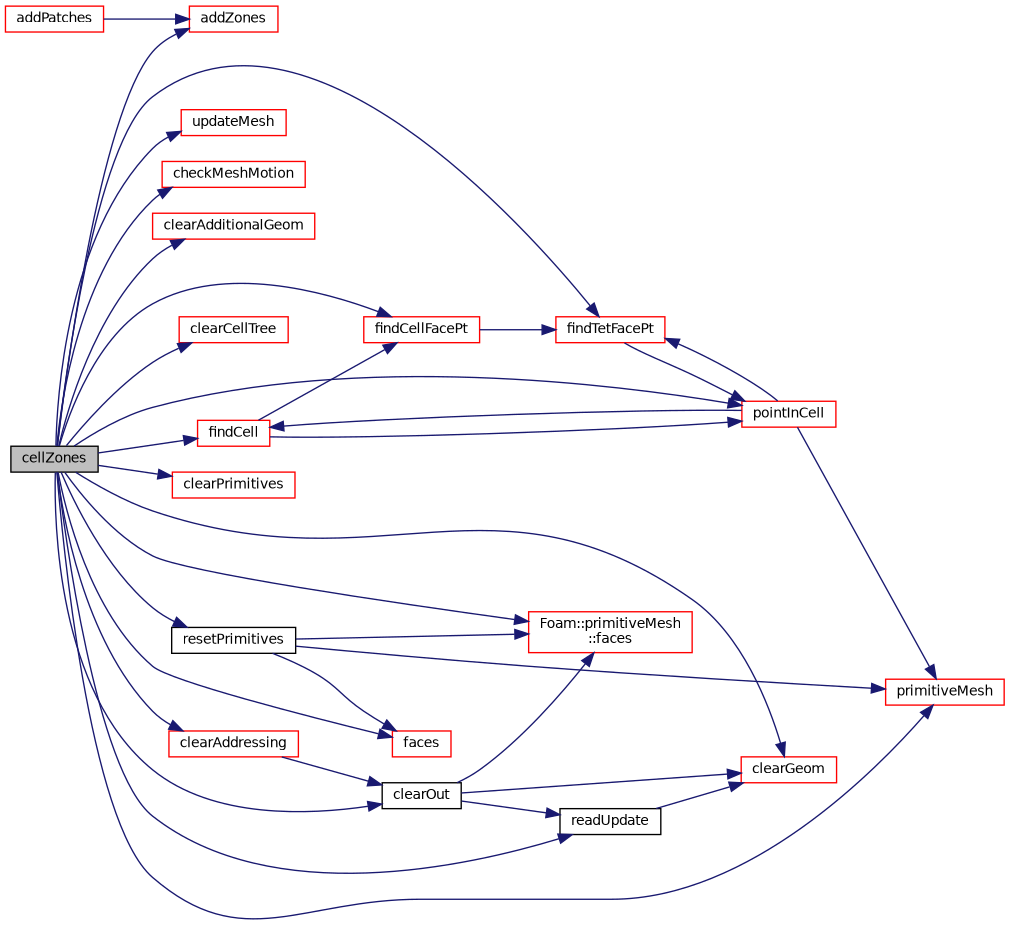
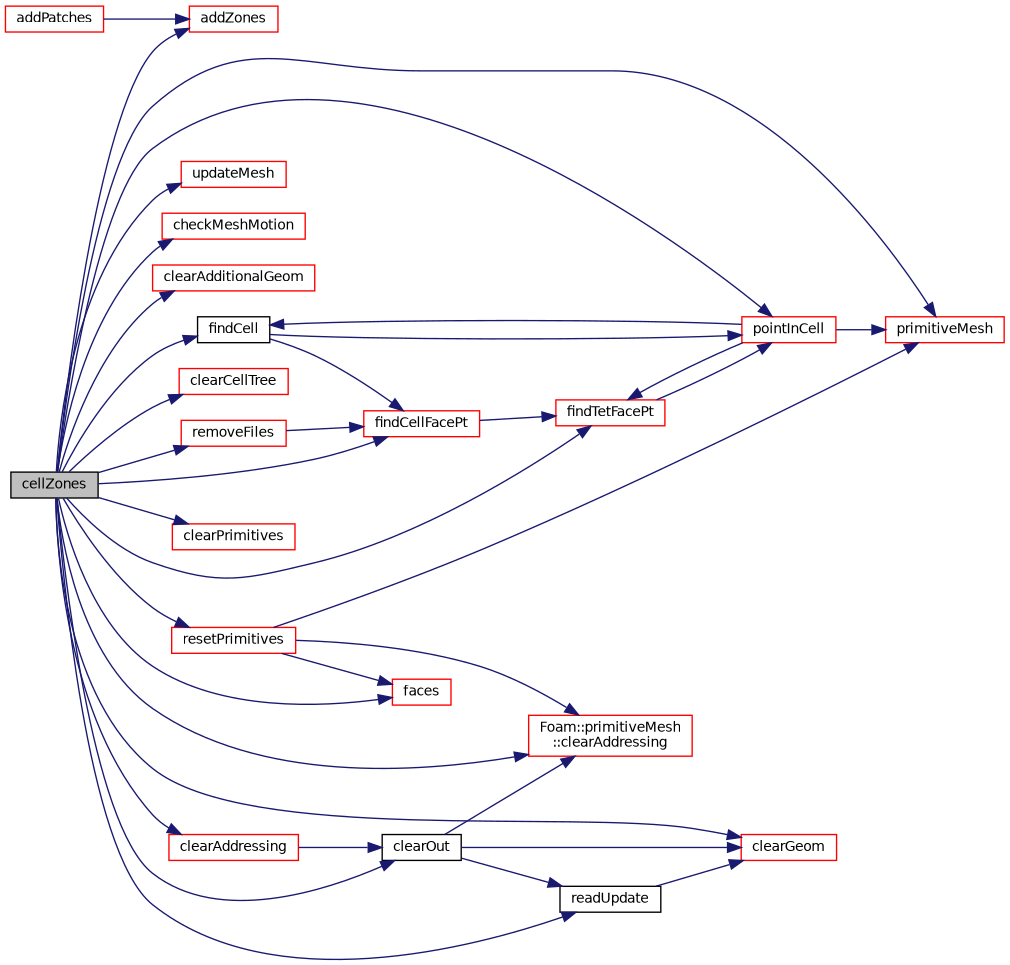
node "findCell": color red -> black
node "removeFiles": added
node "Foam::primitiveMesh ::faces": label "Foam::primitiveMesh ::faces" -> "Foam::primitiveMesh ::clearAddressing"
node "resetPrimitives": color black -> red
